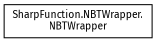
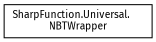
node "SharpFunction.NBTWrapper. NBTWrapper": label "SharpFunction.NBTWrapper. NBTWrapper" -> "SharpFunction.Universal. NBTWrapper"
